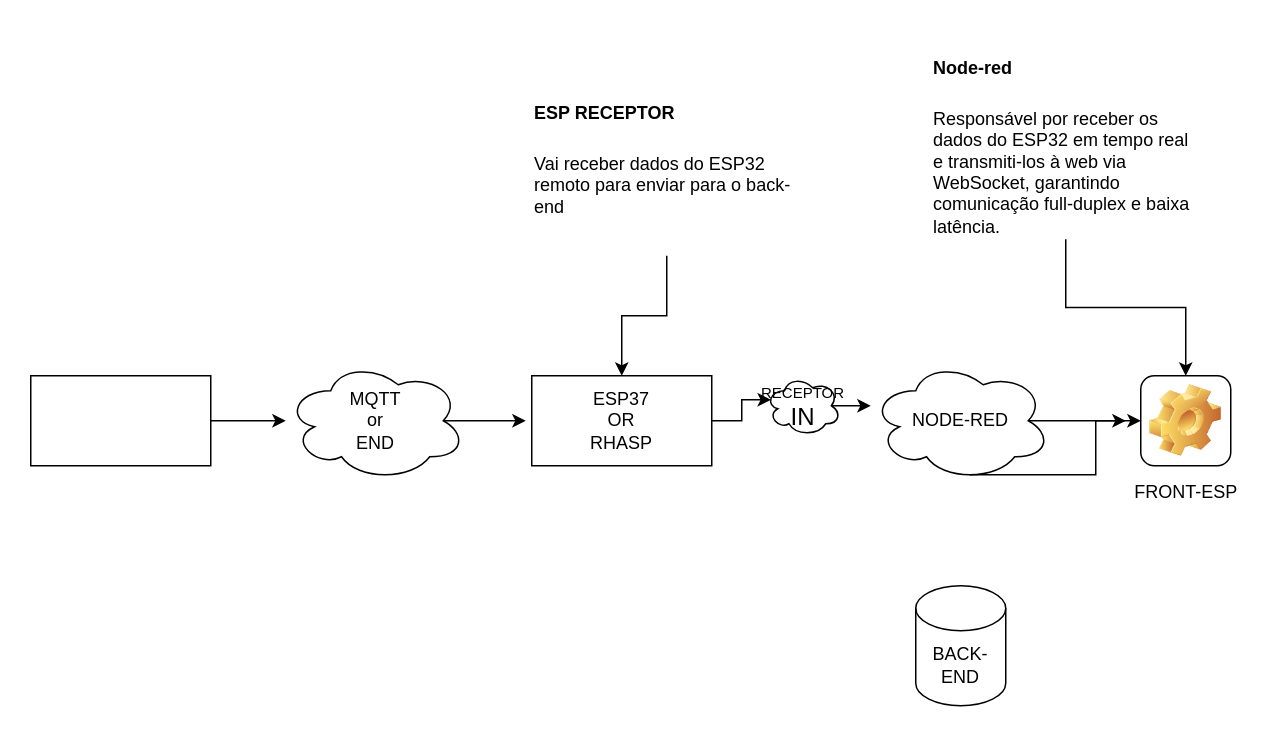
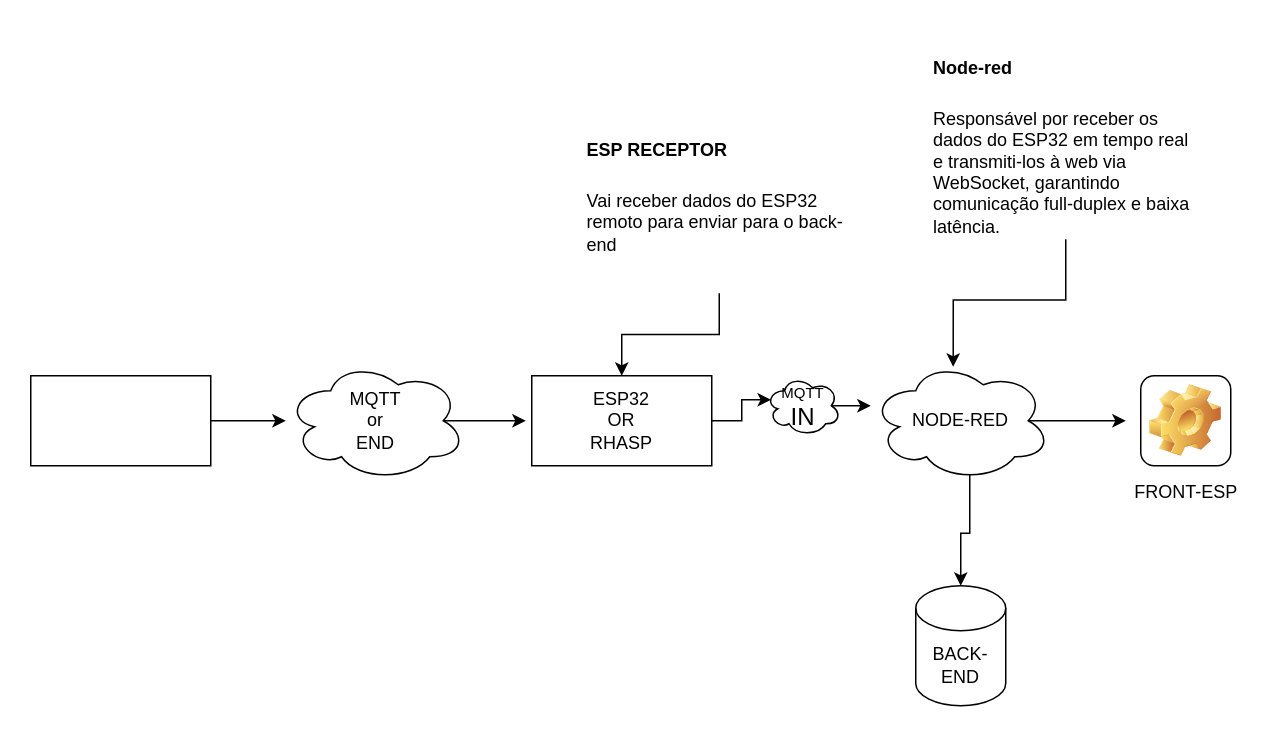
node "ESP RECEPTOR Vai receber dados do ESP32 remoto para enviar para o back-end": moved (667, 166) -> (719, 203)
edge "Node-redResponsável por receber os dados do ESP32 em tempo real e transmiti-los à web via WebSocket, garantindo comunicação full-duplex e baixa latência." -> "FRONT-ESP": now "Node-redResponsável por receber os dados do ESP32 em tempo real e transmiti-los à web via WebSocket, garantindo comunicação full-duplex e baixa latência." -> "NODE-RED"
node "RECEPTOR IN": label "RECEPTOR IN" -> "MQTT IN"
node "ESP37 OR RHASP": label "ESP37 OR RHASP" -> "ESP32 OR RHASP"
edge "NODE-RED" -> "FRONT-ESP": now "NODE-RED" -> "BACK-END"
